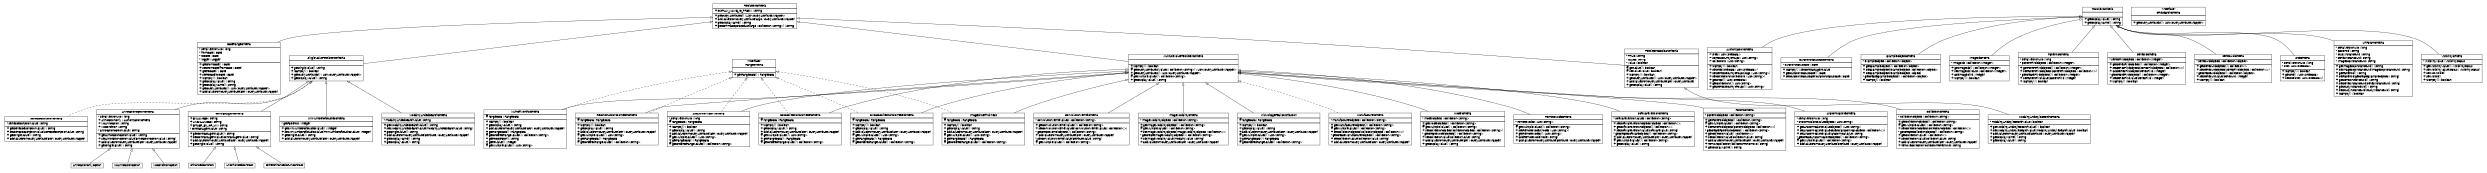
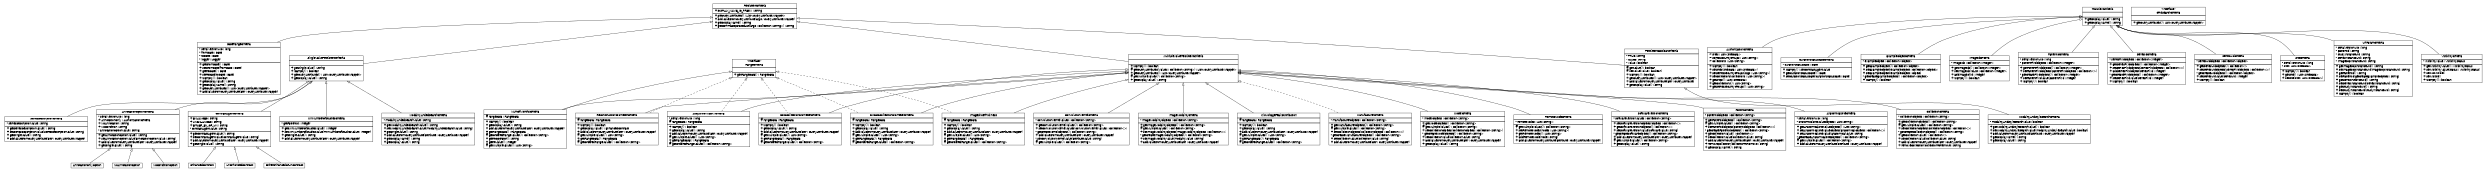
edge "NumOfMonthsCriteria" -> "RangeCriteria": style dashed -> solid
edge "SeriesDescriptionCriteria" -> "SingleValuePersistentCriteria": style dashed -> solid
node "ReconstructionDiameterCriteria": text "+ getDisplayValue() : String" -> "+ getDisplayValue() : EnhancedContrast"
